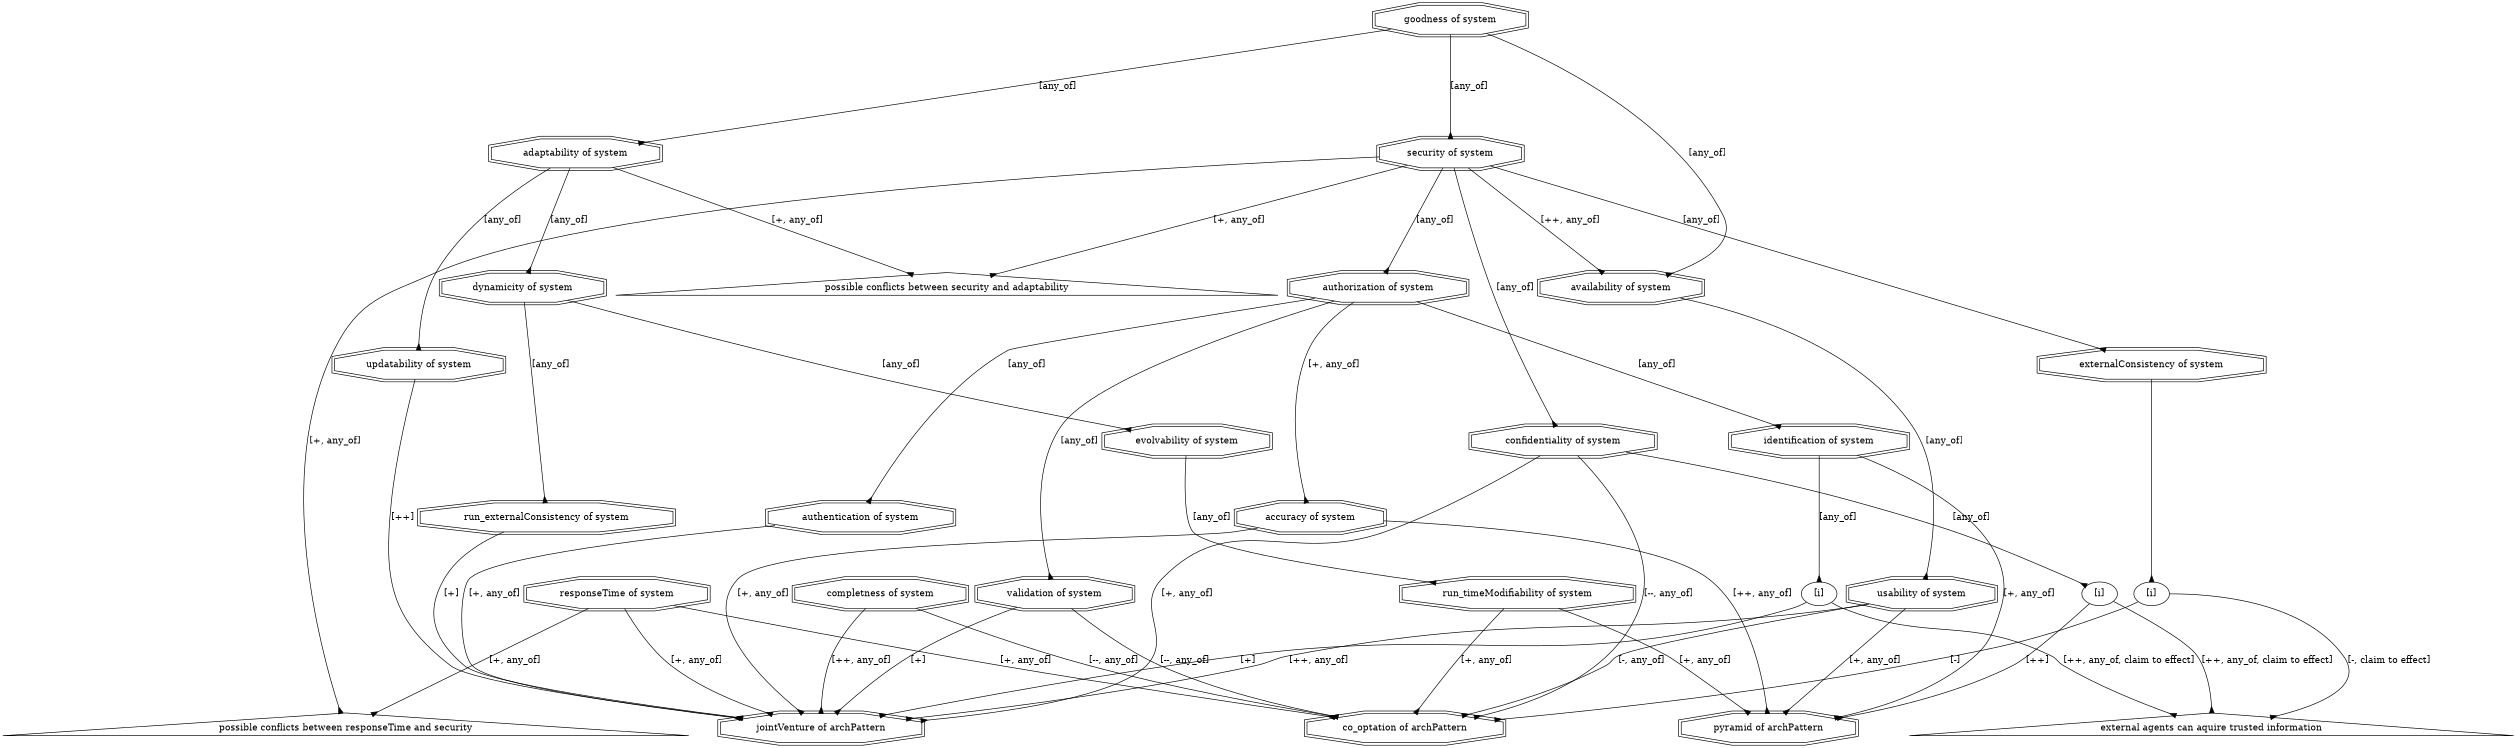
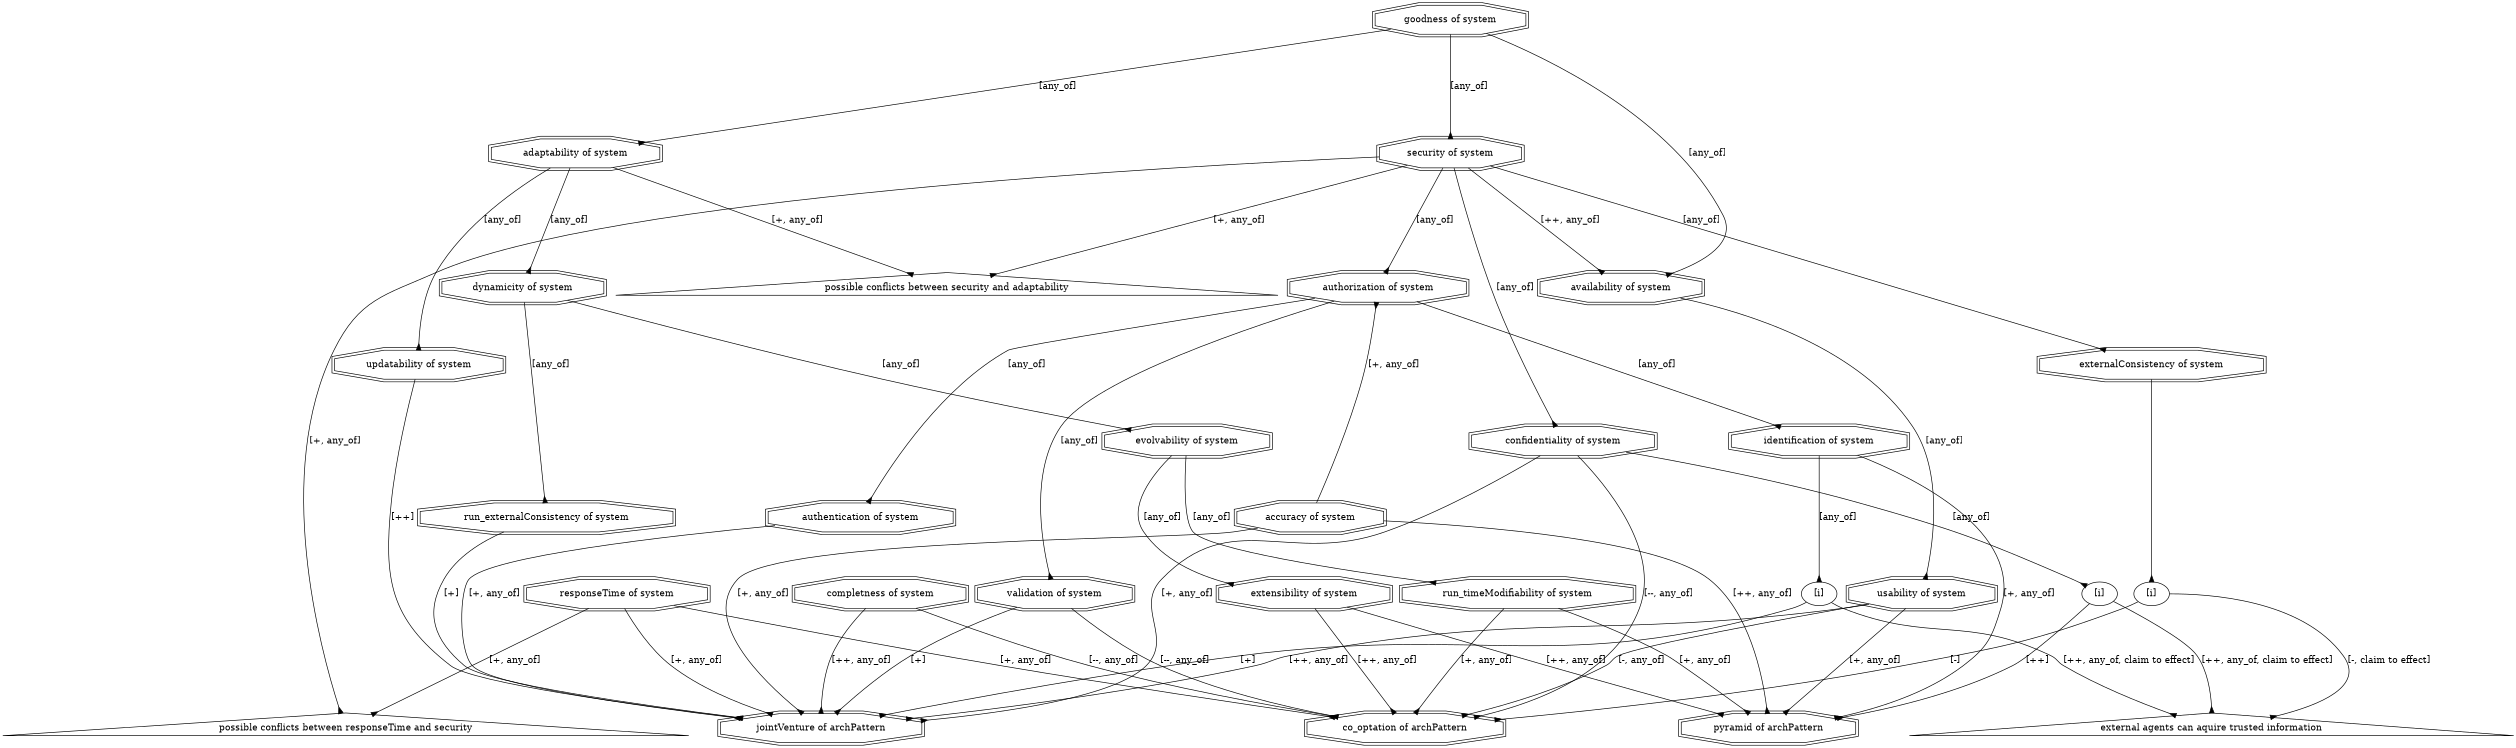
edge "authorization of system" -> "accuracy of system": reversed
node "extensibility of system": added
